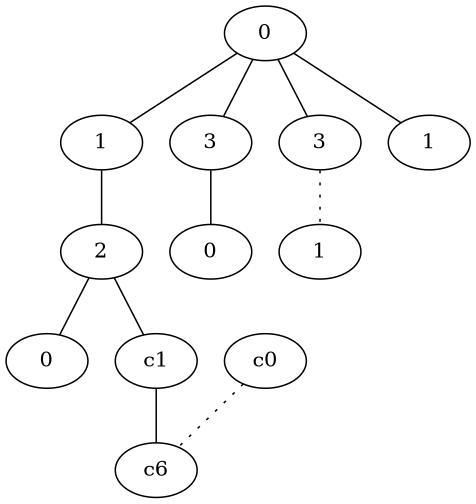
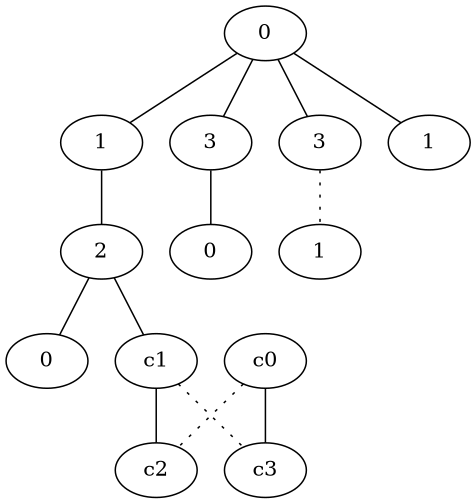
node "c6": label "c6" -> "c2"
node "c3": added
